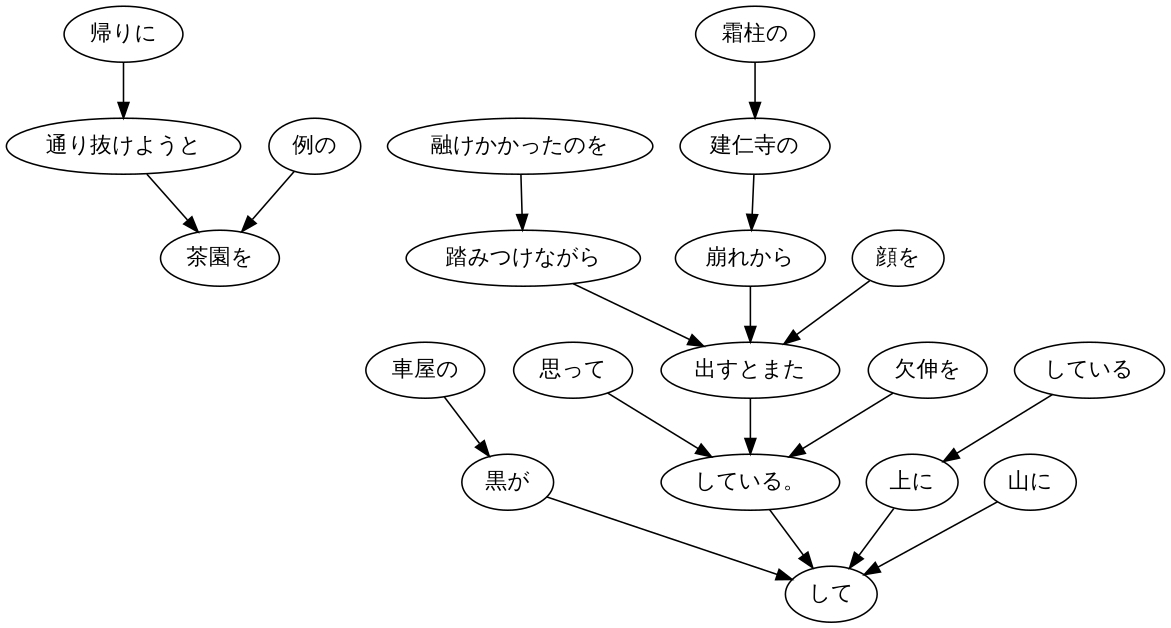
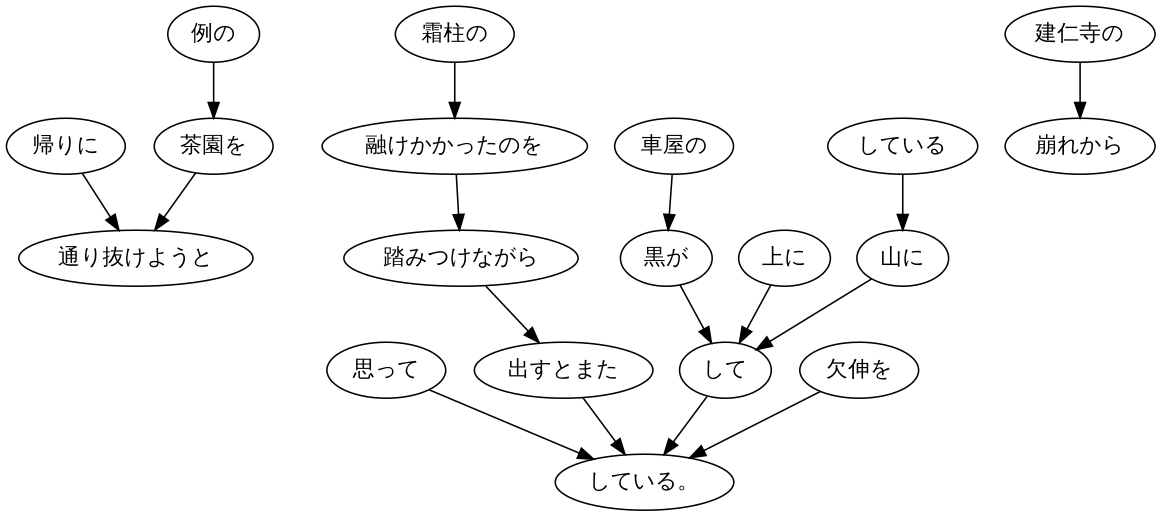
edge "霜柱の" -> "建仁寺の": now "霜柱の" -> "融けかかったのを"
edge "通り抜けようと" -> "茶園を": reversed
node "顔を": removed
edge "崩れから" -> "出すとまた": removed
edge "している" -> "上に": now "している" -> "山に"
edge "している。" -> "して": reversed
